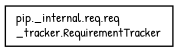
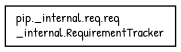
node "pip._internal.req.req _tracker.RequirementTracker": label "pip._internal.req.req _tracker.RequirementTracker" -> "pip._internal.req.req _internal.RequirementTracker"
